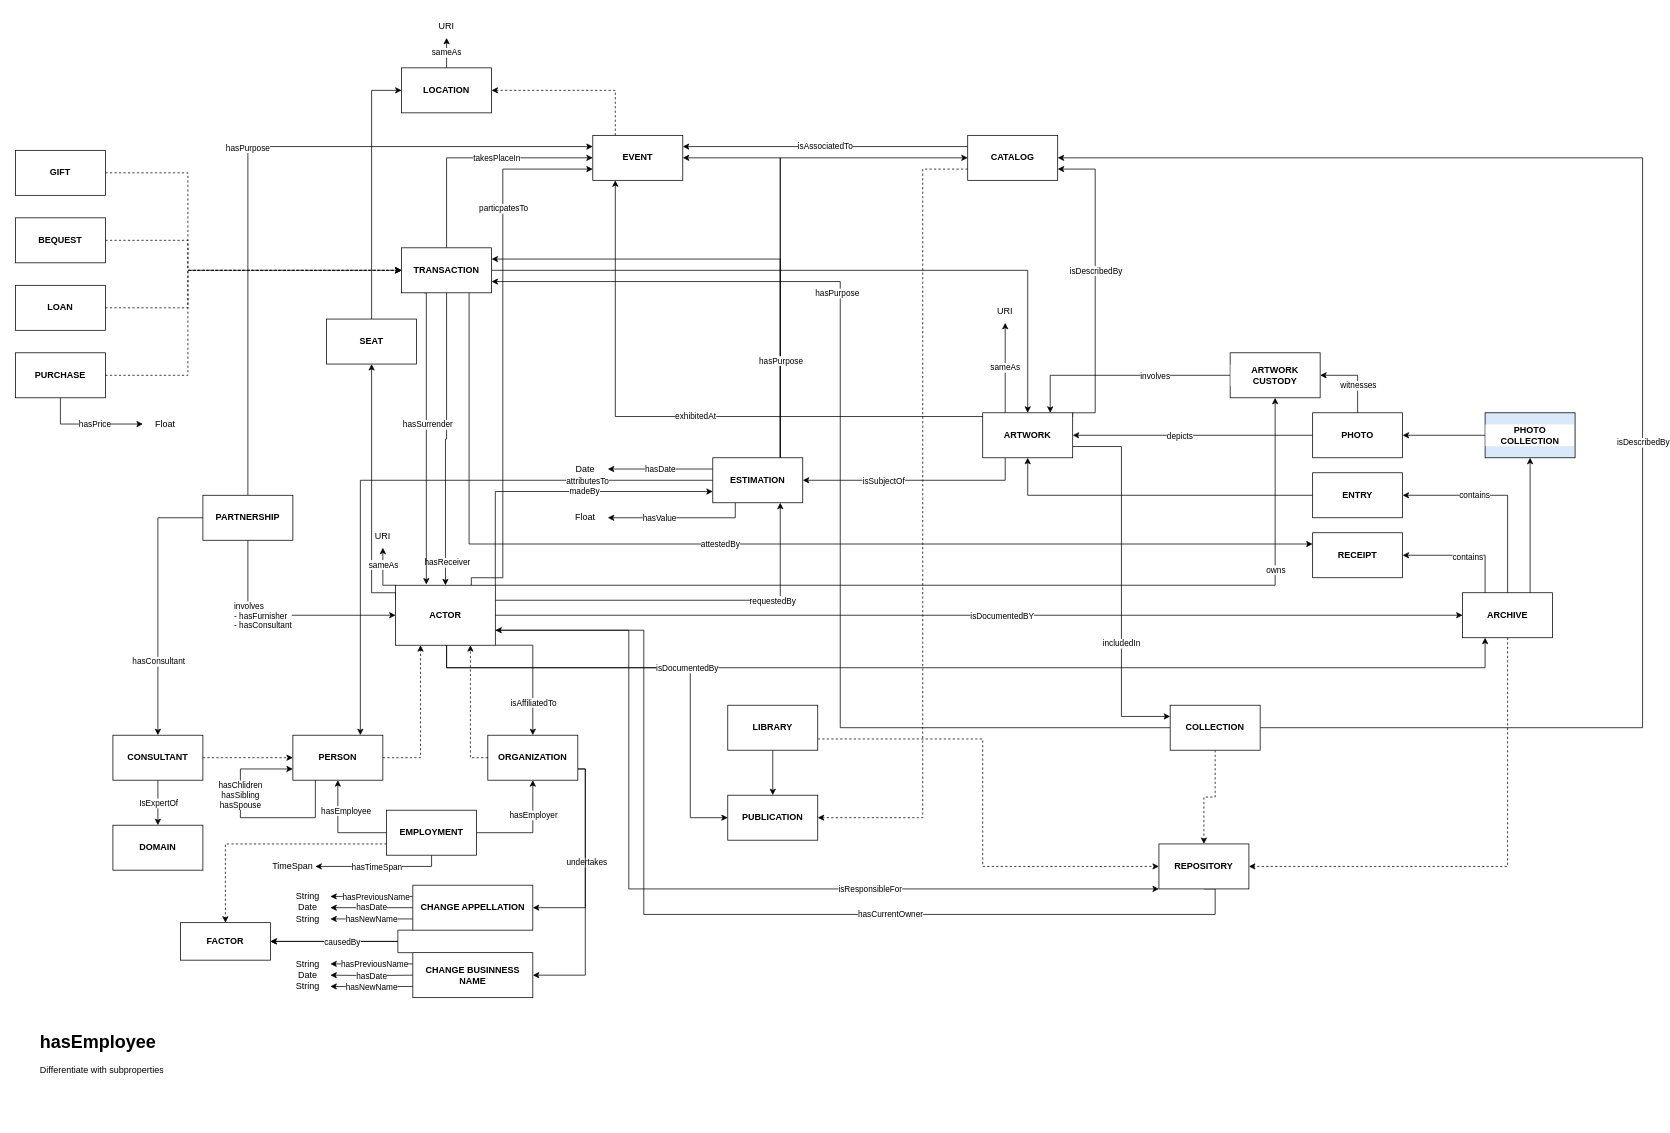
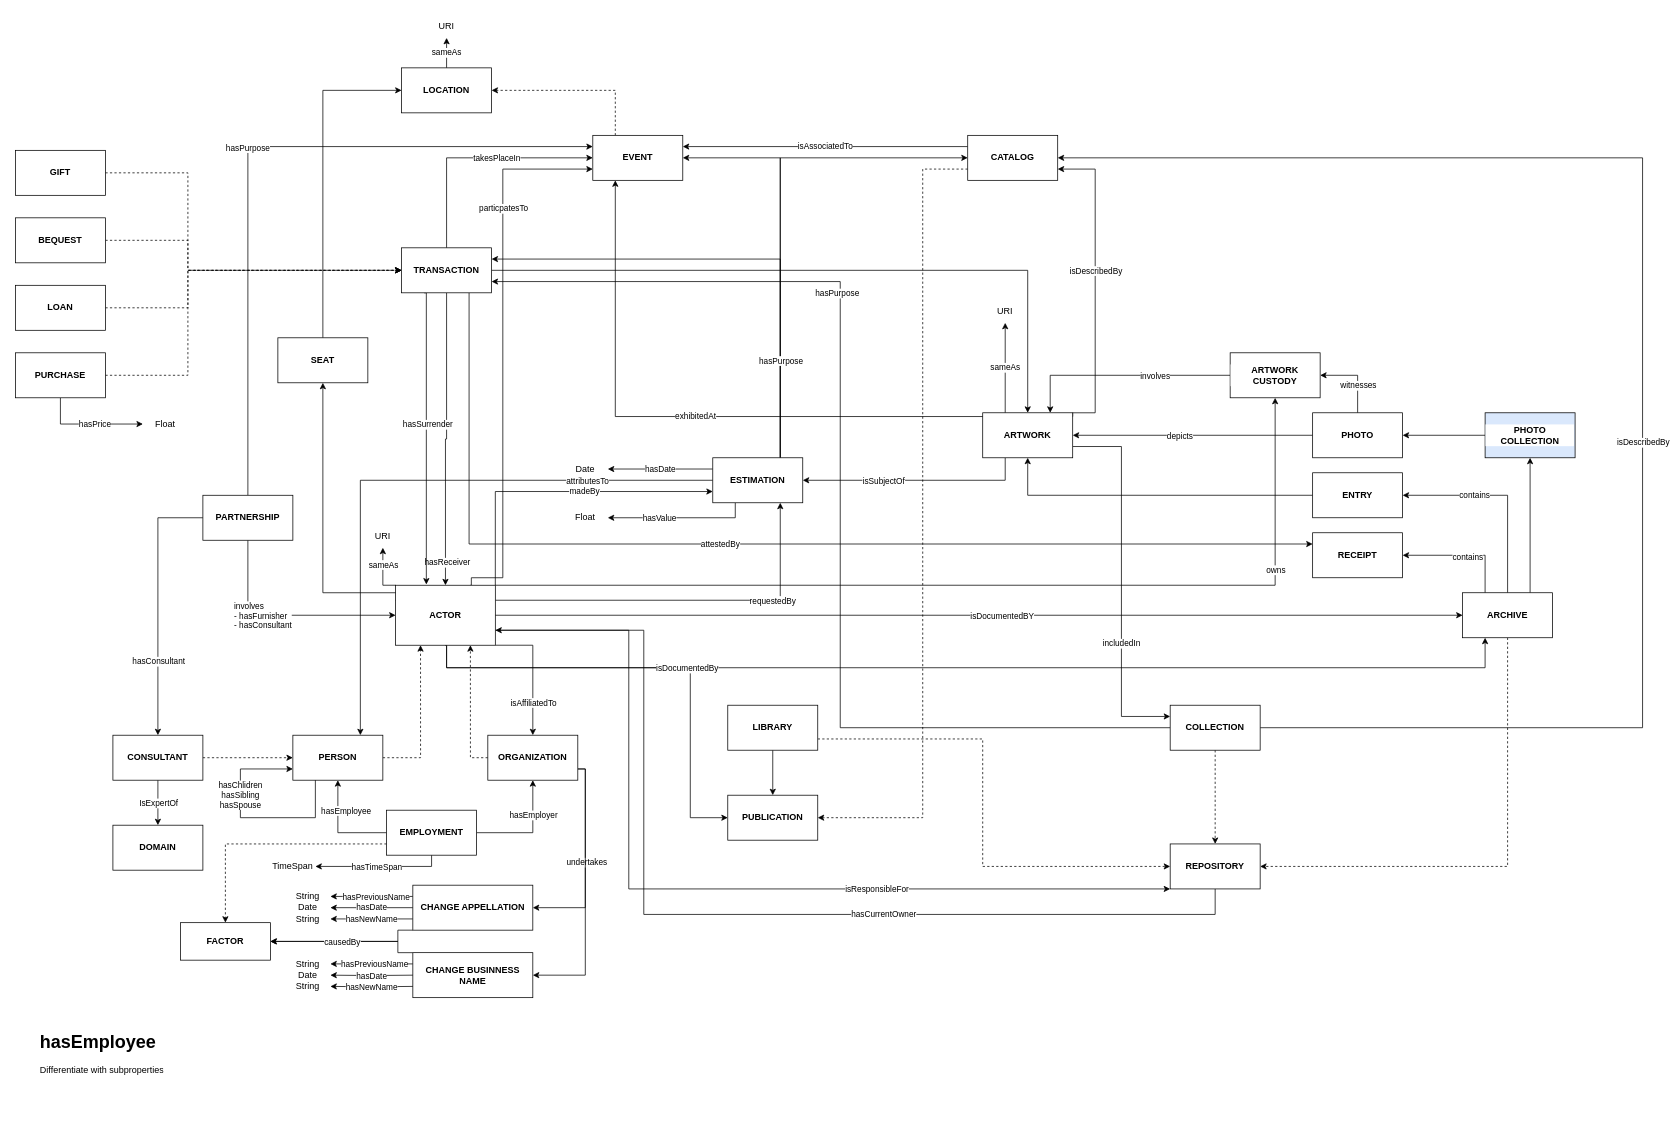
node "SEAT": moved (372, 342) -> (323, 360)
node "REPOSITORY": moved (1204, 867) -> (1215, 867)
